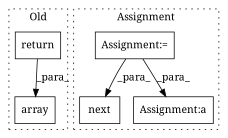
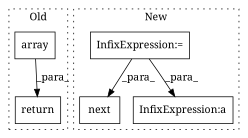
cluster "Assignment": label "Assignment" -> "New"
node "Assignment:=": label "Assignment:=" -> "InfixExpression:="
edge "return" -> "array": reversed
node "Assignment:a": label "Assignment:a" -> "InfixExpression:a"
